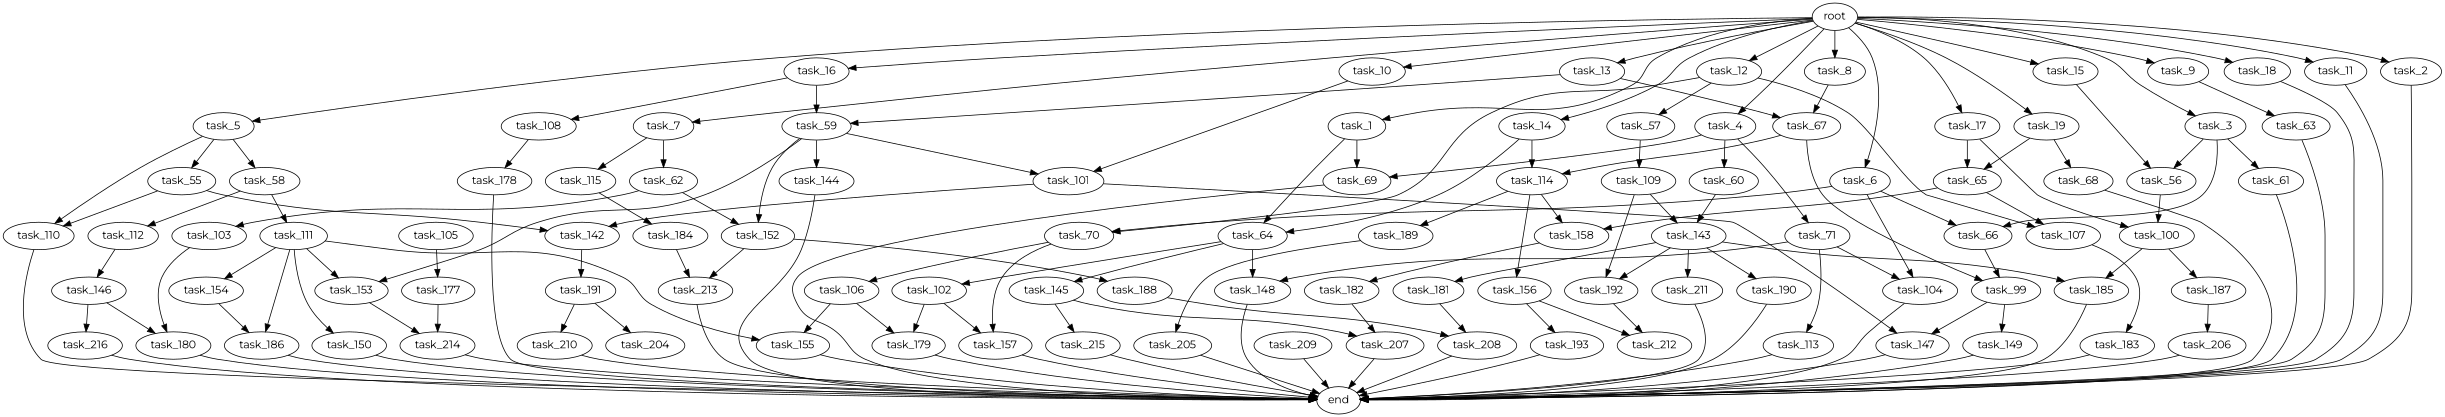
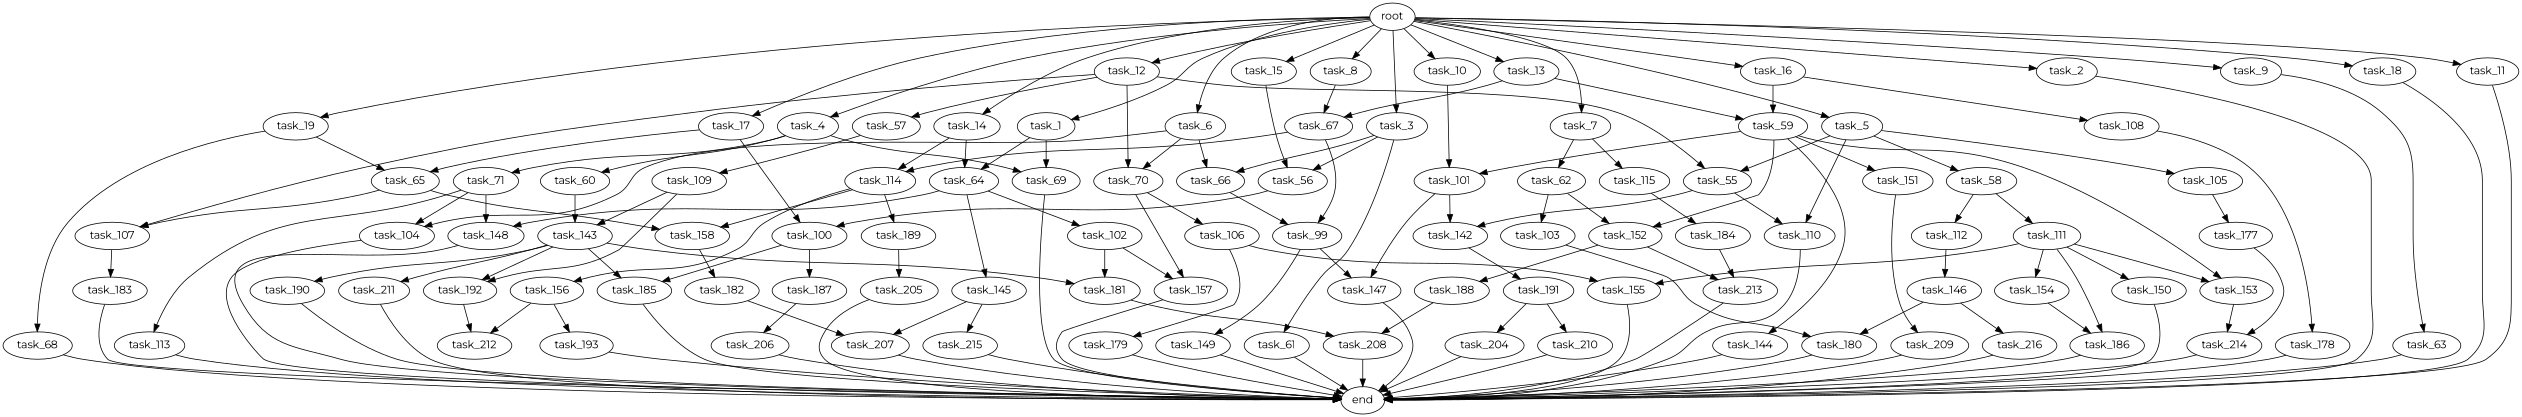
edge "task_12" -> "task_55": added
edge "task_5" -> "task_105": added
node "task_151": added
edge "task_102" -> "task_179": now "task_102" -> "task_181"
edge "task_204" -> "end": added
